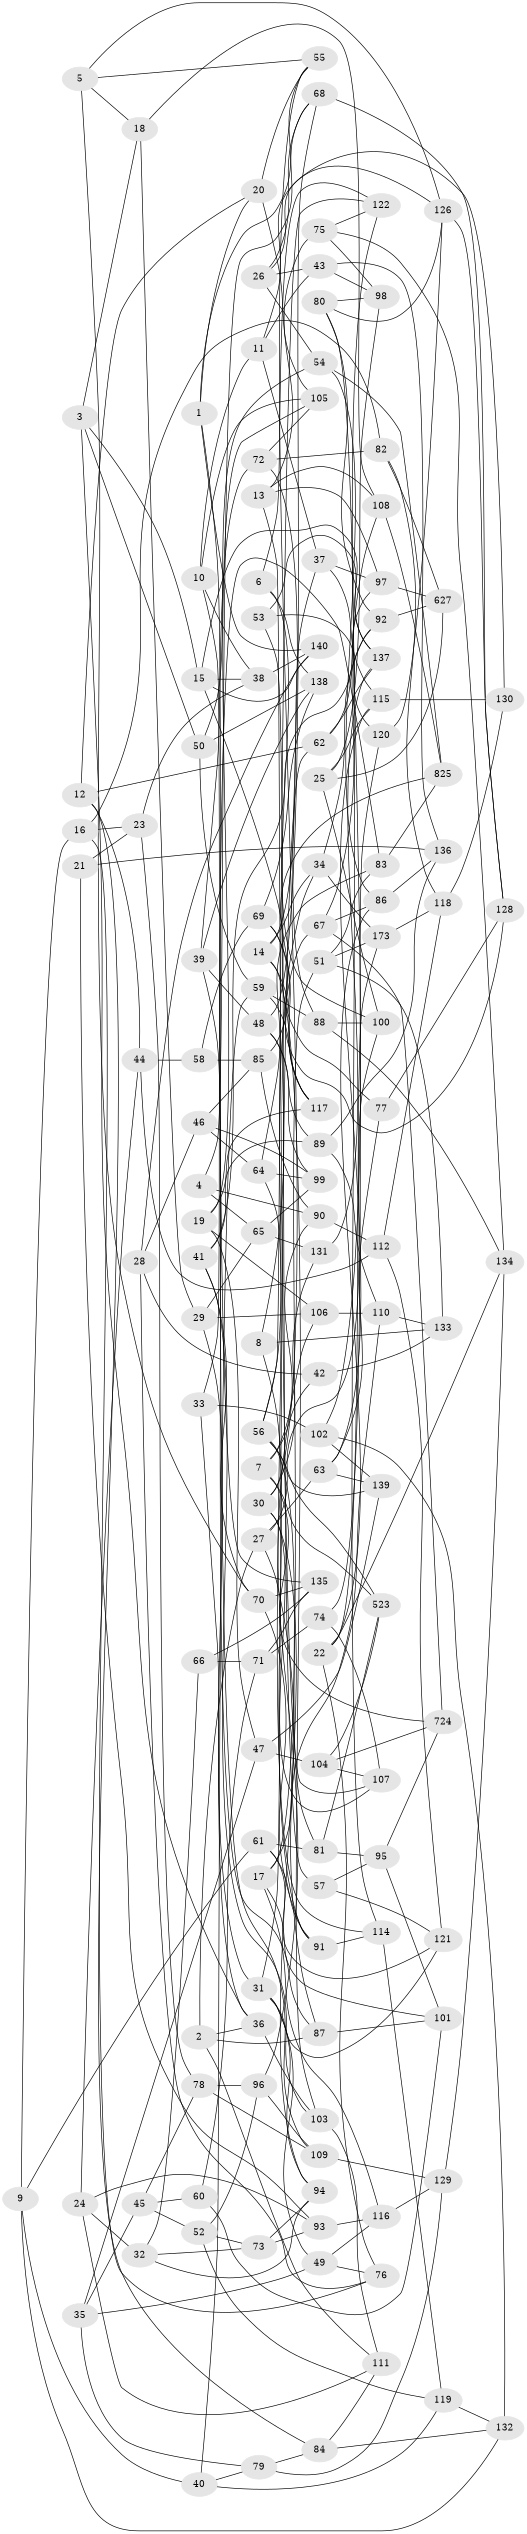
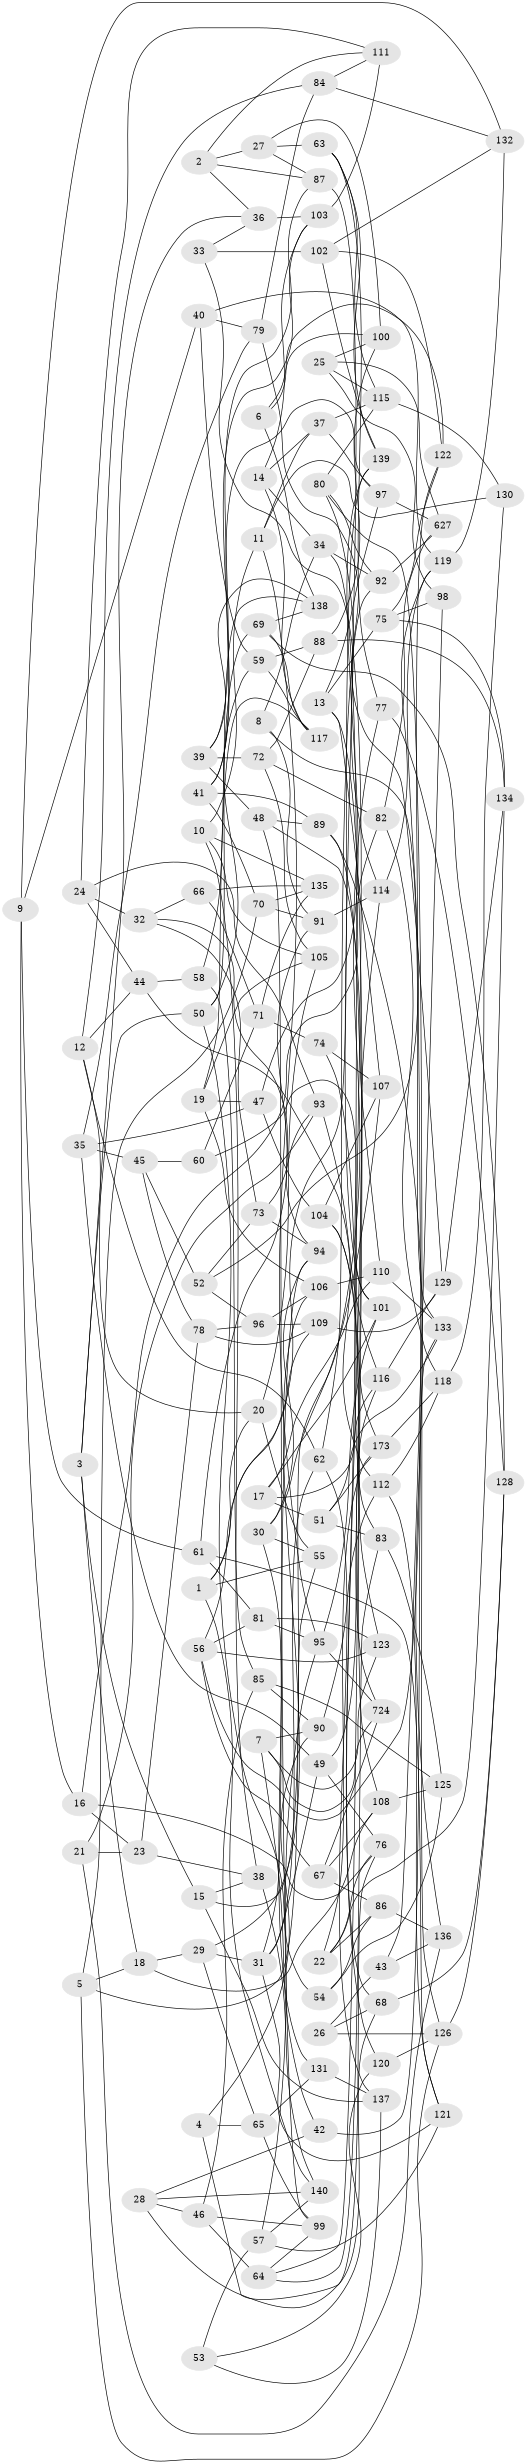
edge "98" -- "80": now "115" -- "80"
edge "43" -- "11": now "95" -- "11"
edge "26" -- "54": removed
edge "140" -- "15": now "140" -- "57"
node "825": label "825" -> "125"
node "523": label "523" -> "123"
